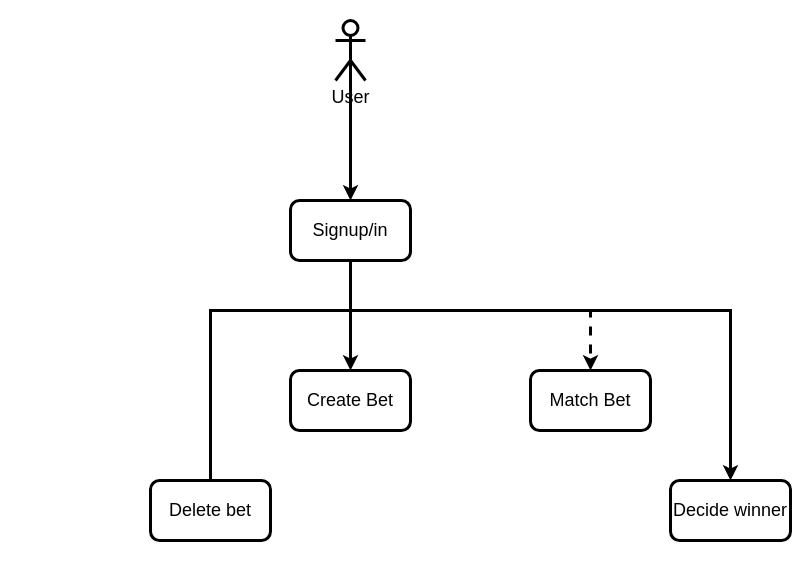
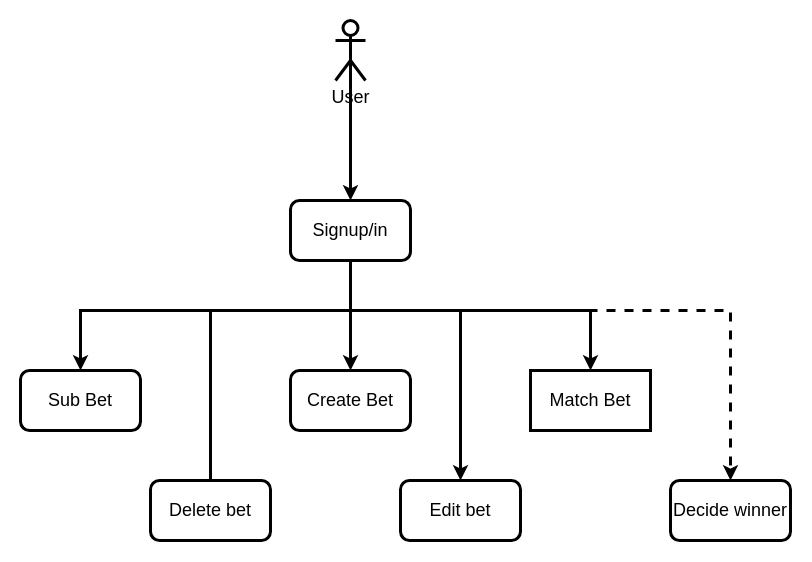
edge "Signup/in" -> "Sub Bet": added
edge "Signup/in" -> "Decide winner": style solid -> dashed
edge "Signup/in" -> "Match Bet": style dashed -> solid
edge "Signup/in" -> "Edit bet": added
node "Sub Bet": added
node "Match Bet": shape rounded rectangle -> rectangle
node "Edit bet": added
